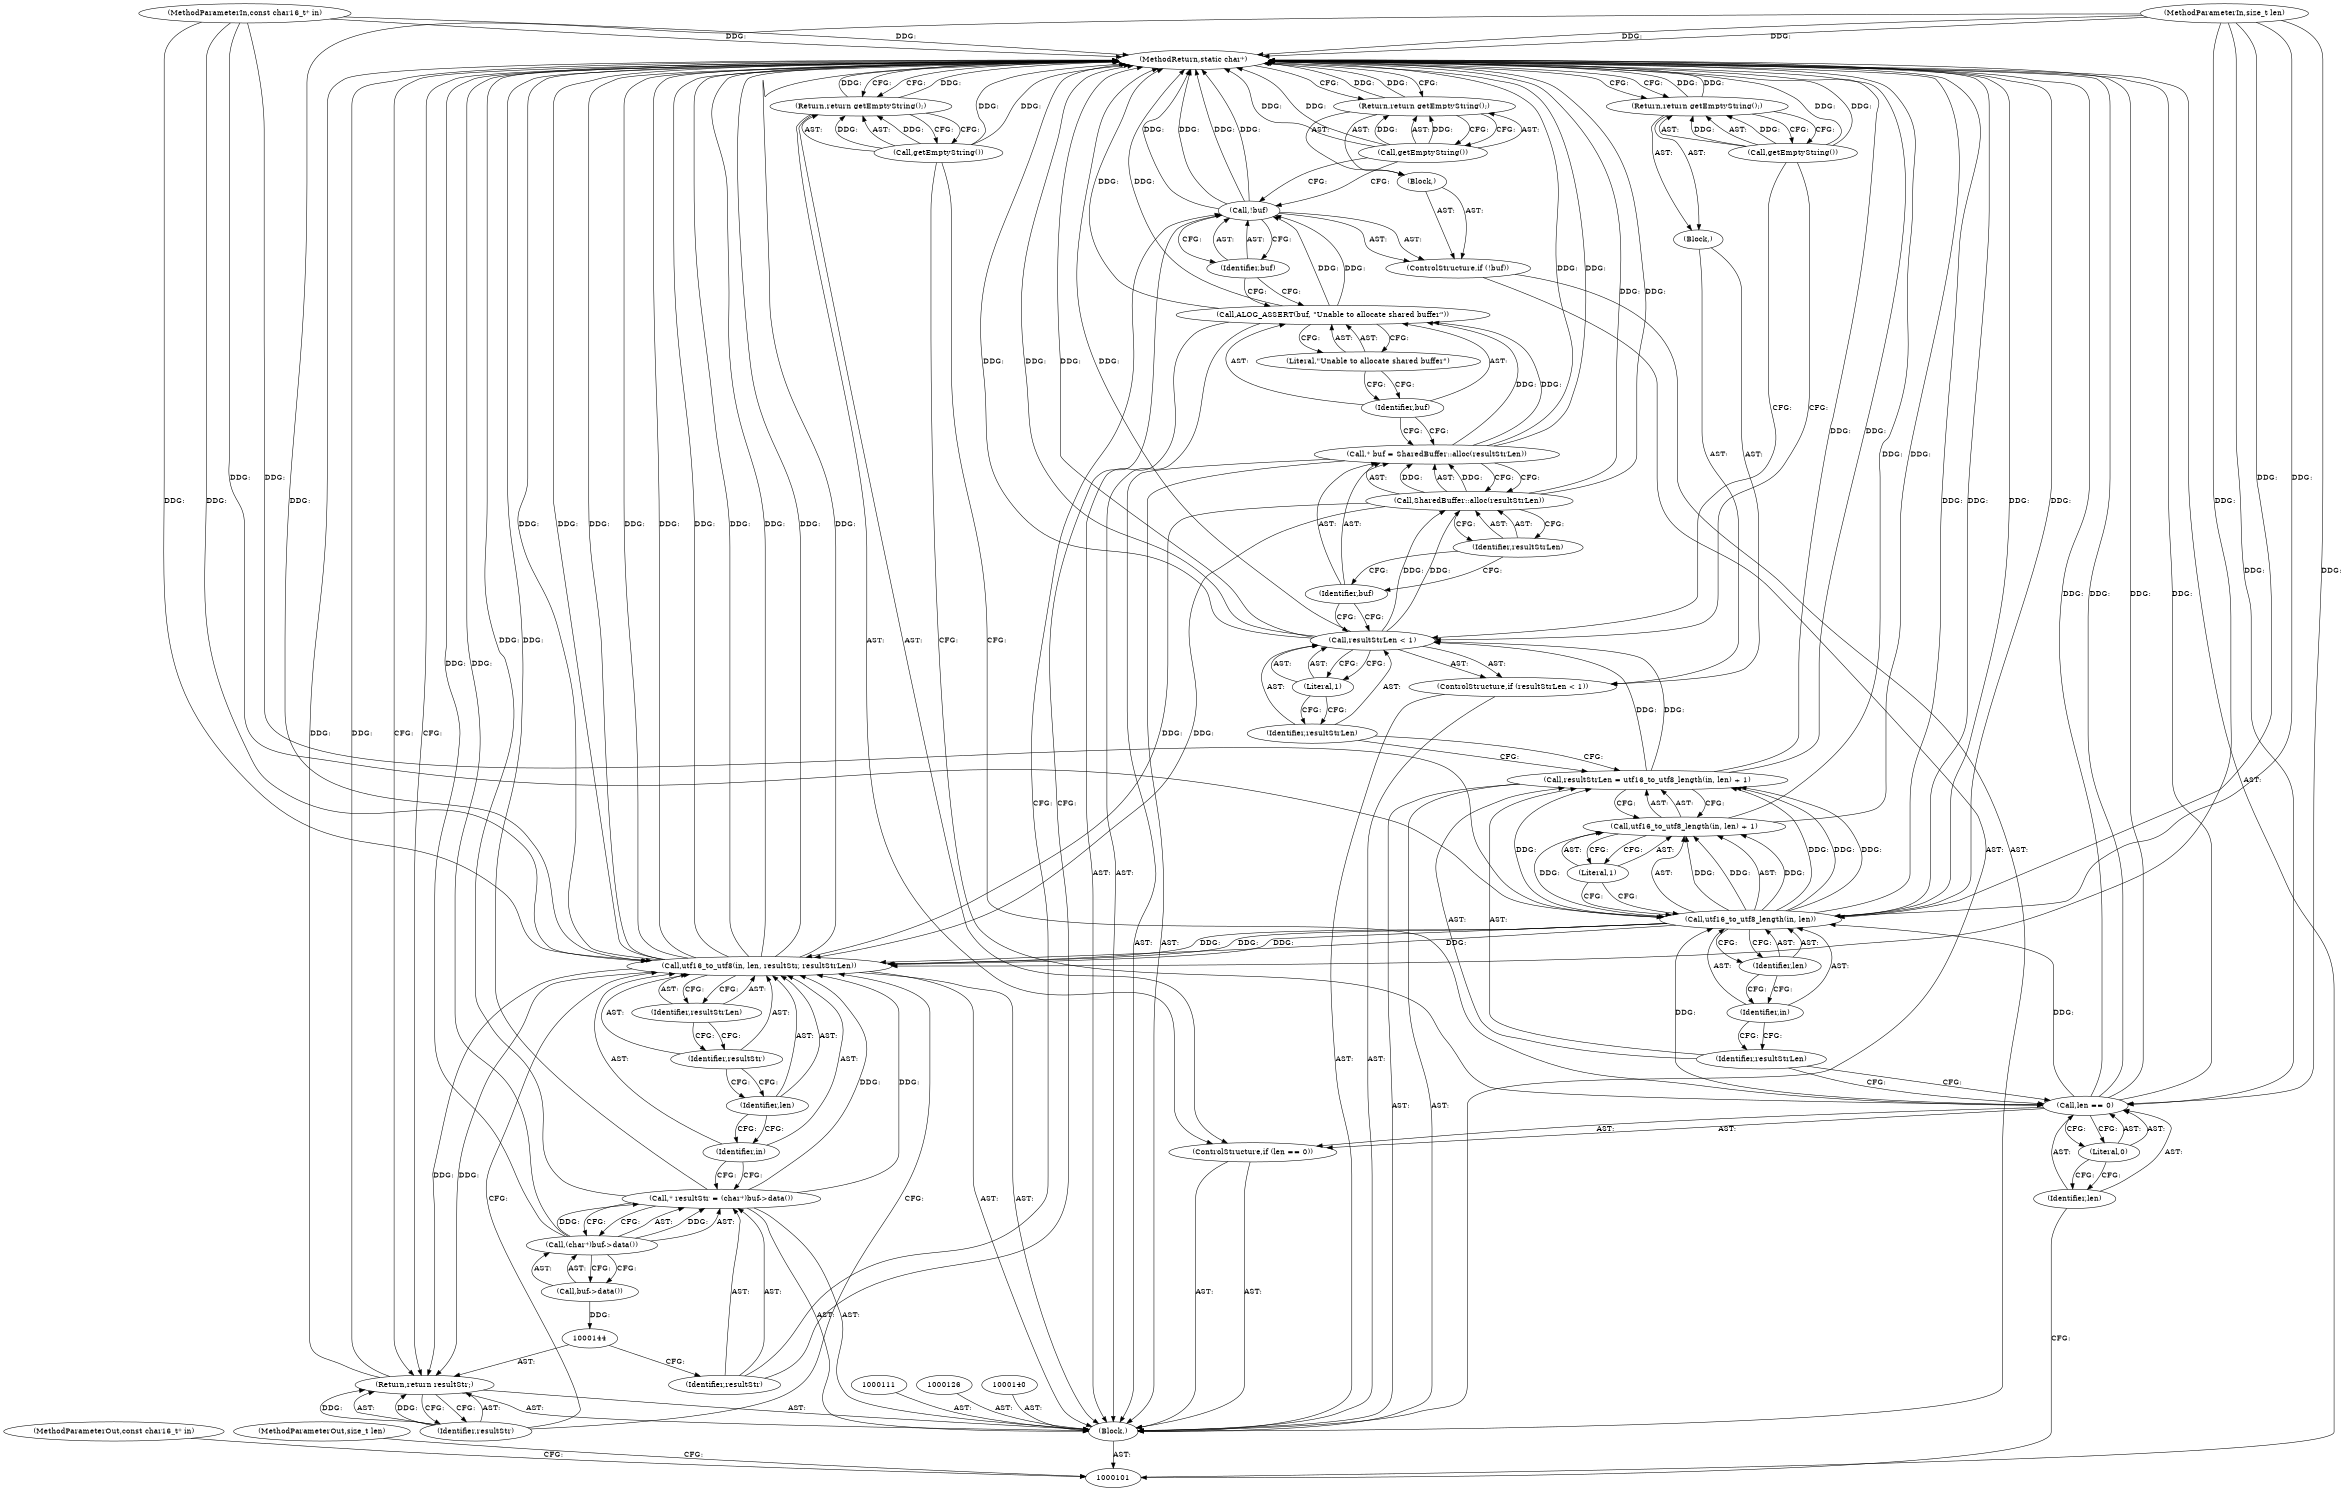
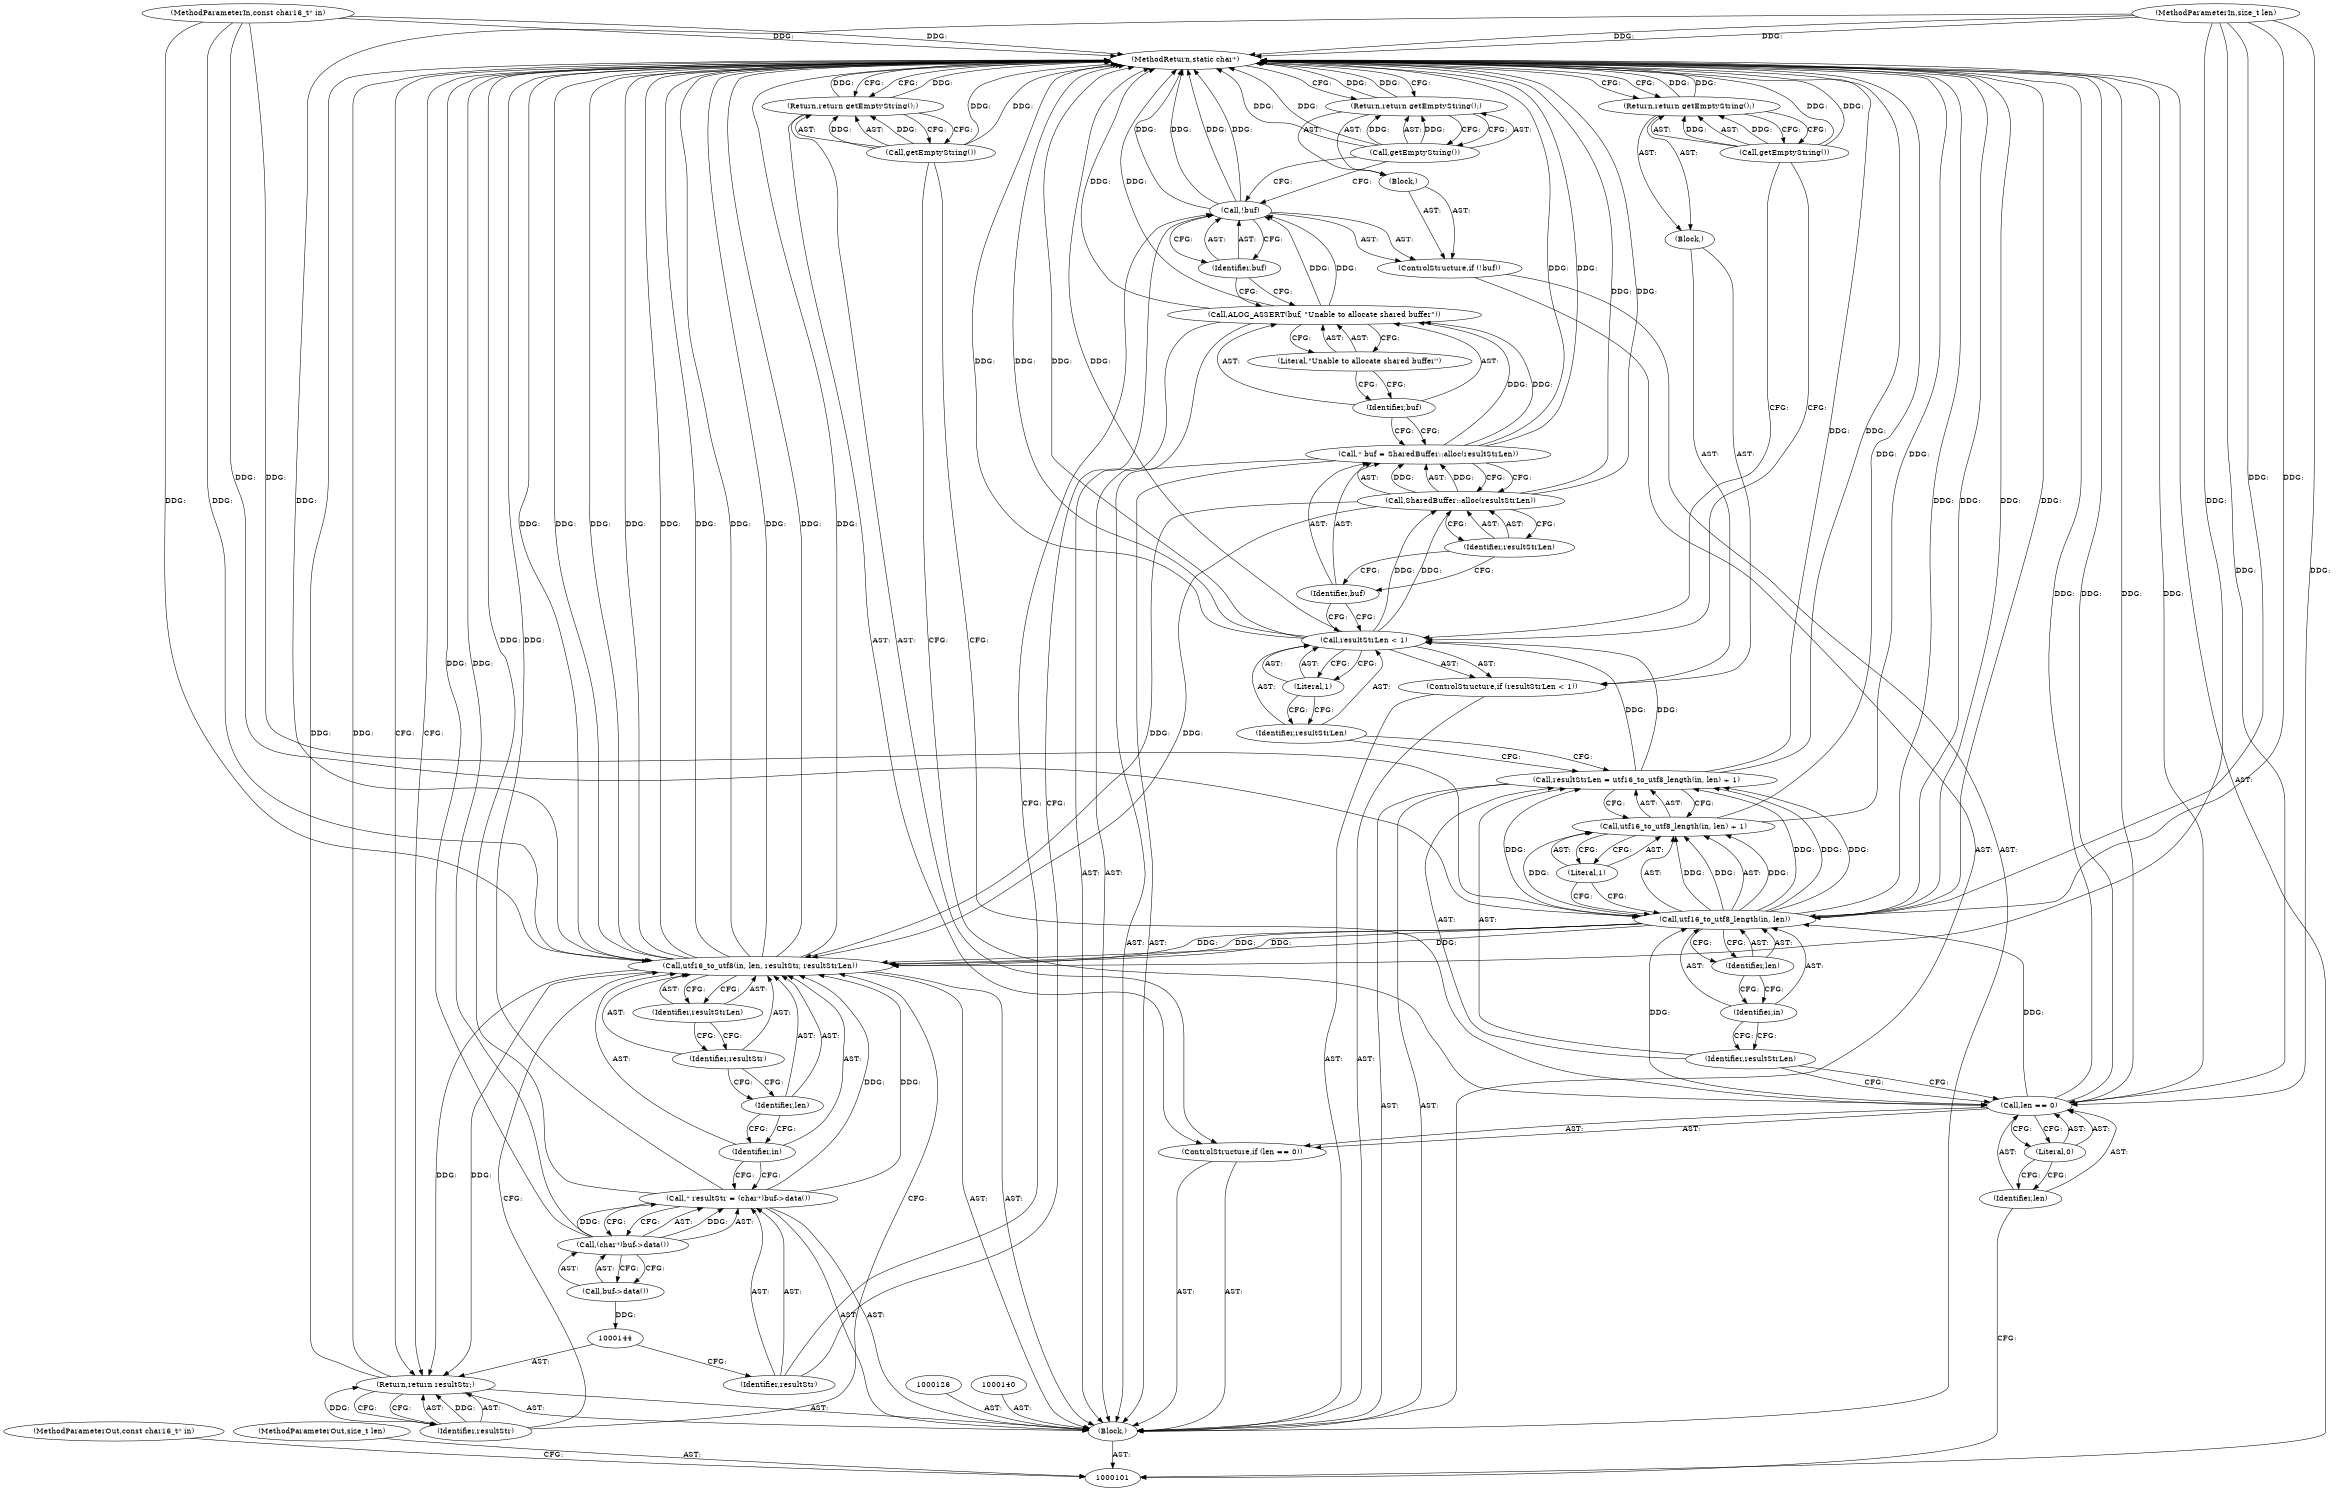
edge "1000101" -> "(MethodReturn,static char*)": reversed
node "1000111": removed
edge "(MethodParameterOut,size_t len)" -> "1000101": label "CFG: " -> "AST: "
